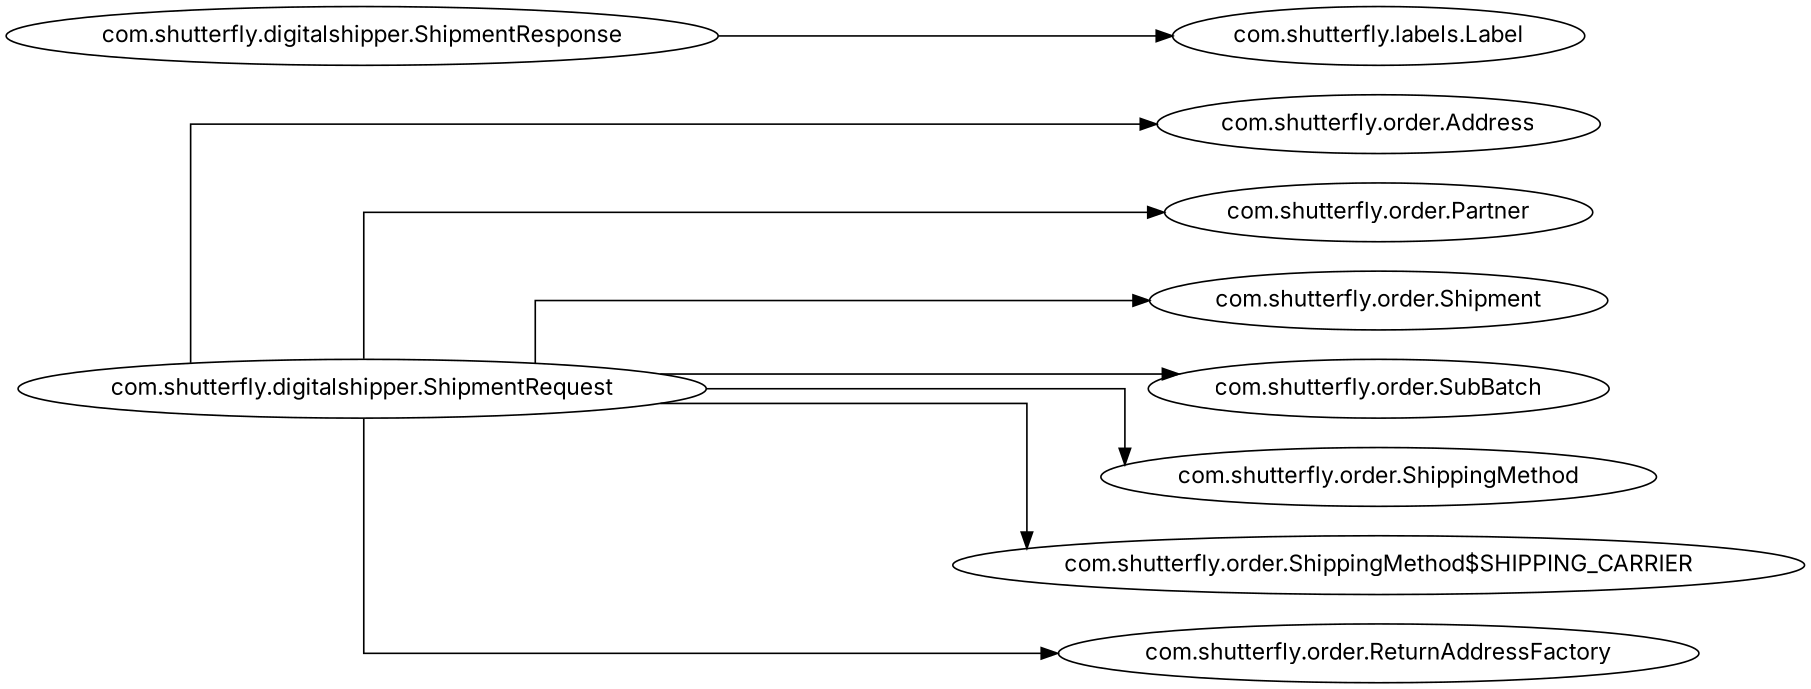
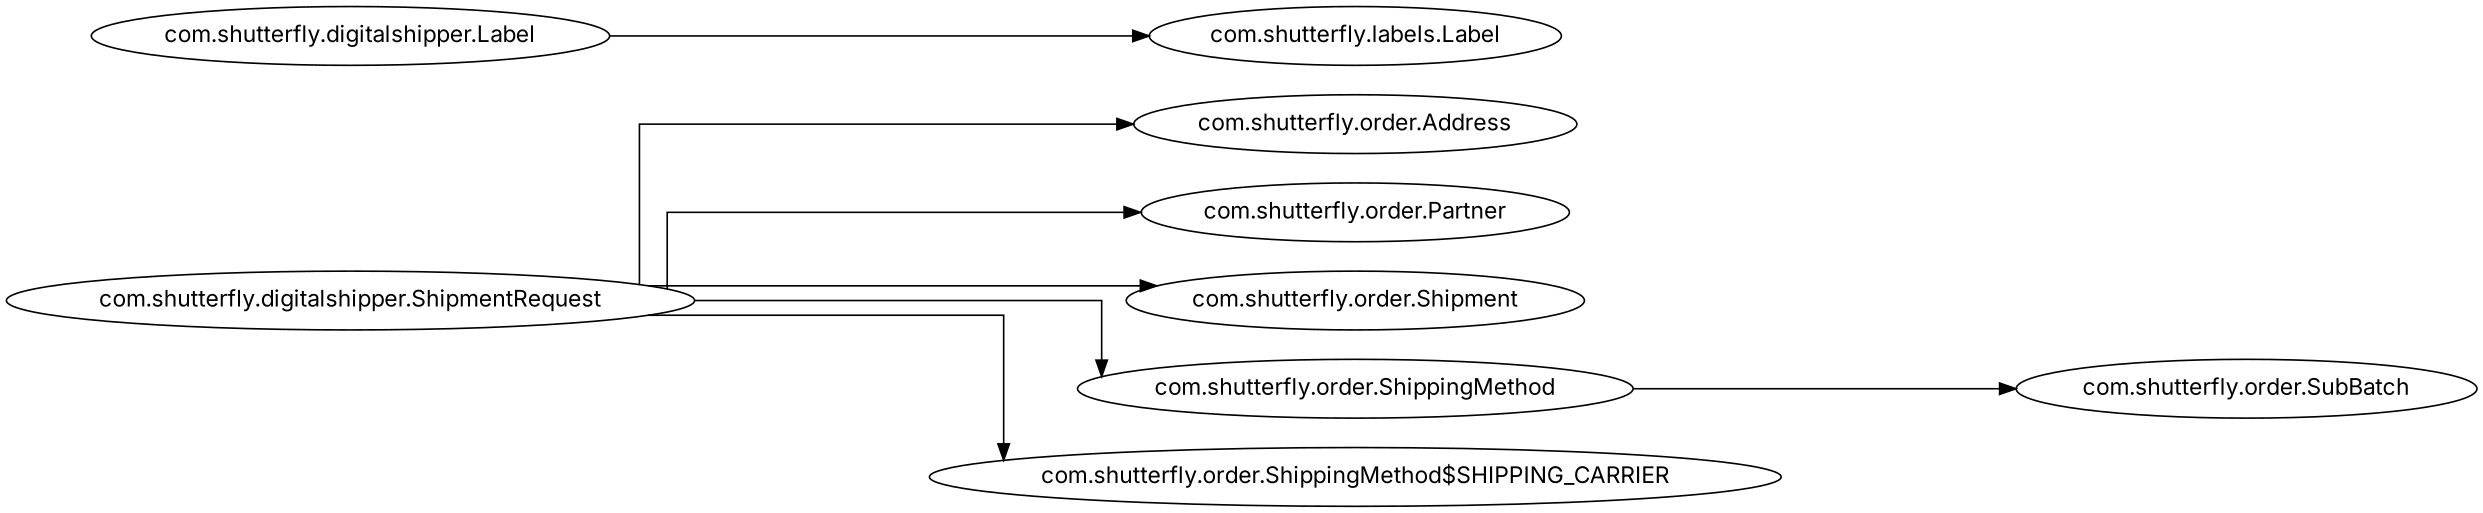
node "com.shutterfly.digitalshipper.ShipmentResponse": label "com.shutterfly.digitalshipper.ShipmentResponse" -> "com.shutterfly.digitalshipper.Label"
edge "com.shutterfly.digitalshipper.ShipmentRequest" -> "com.shutterfly.order.SubBatch": now "com.shutterfly.order.ShippingMethod" -> "com.shutterfly.order.SubBatch"
node "com.shutterfly.order.ReturnAddressFactory": removed
